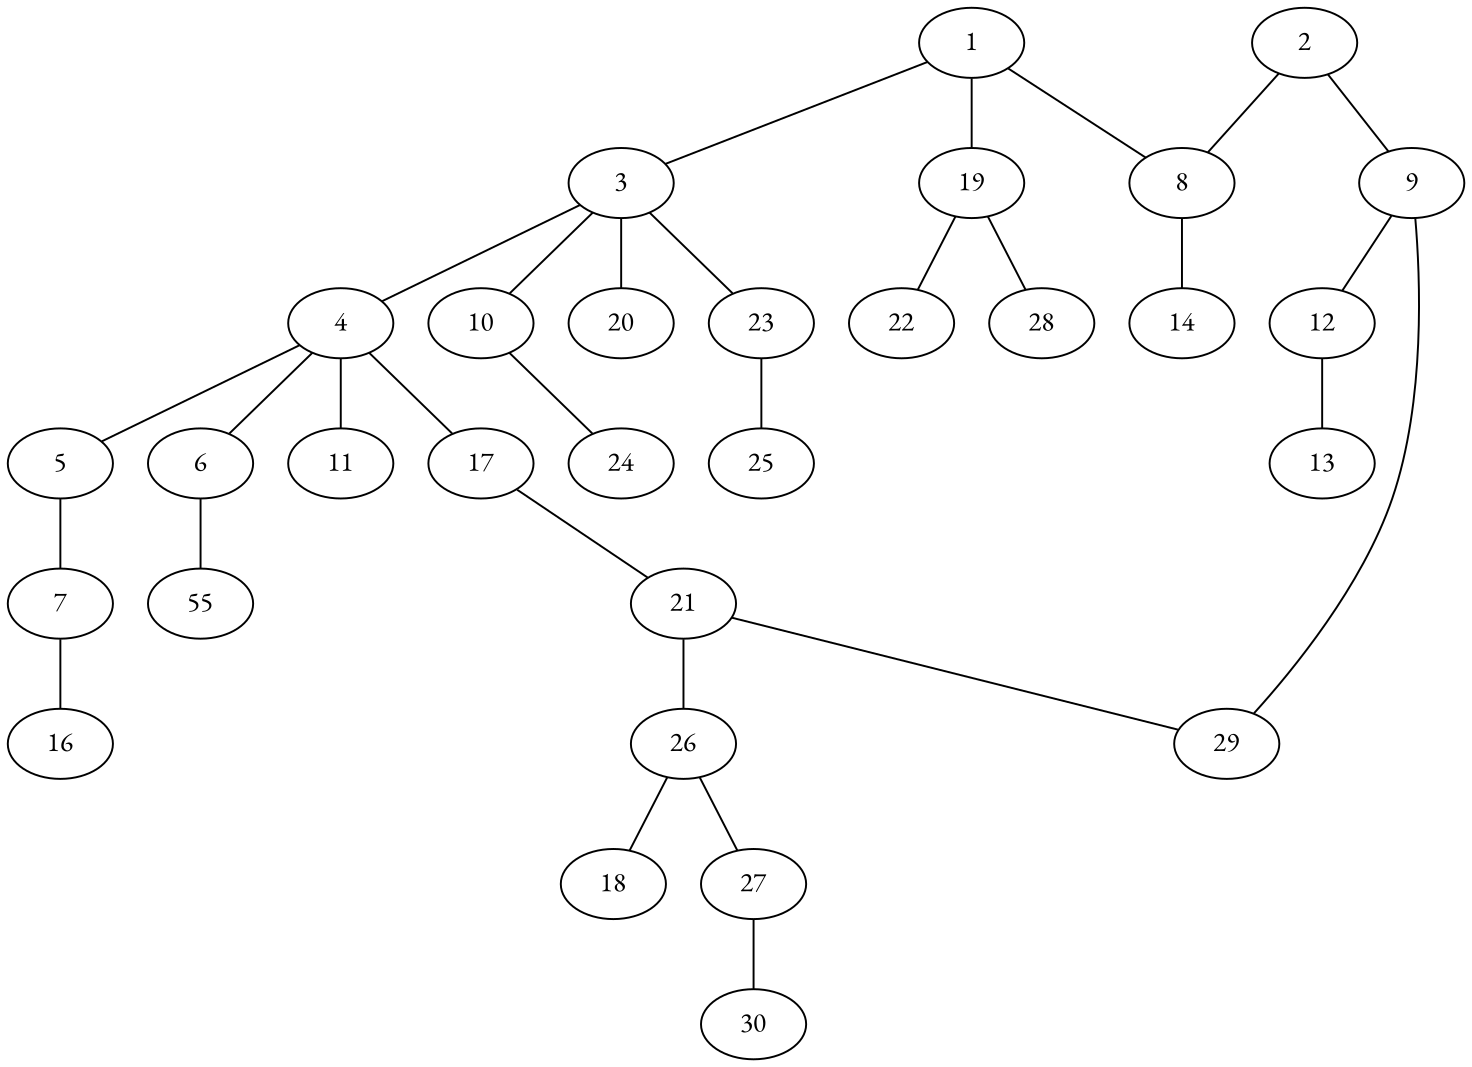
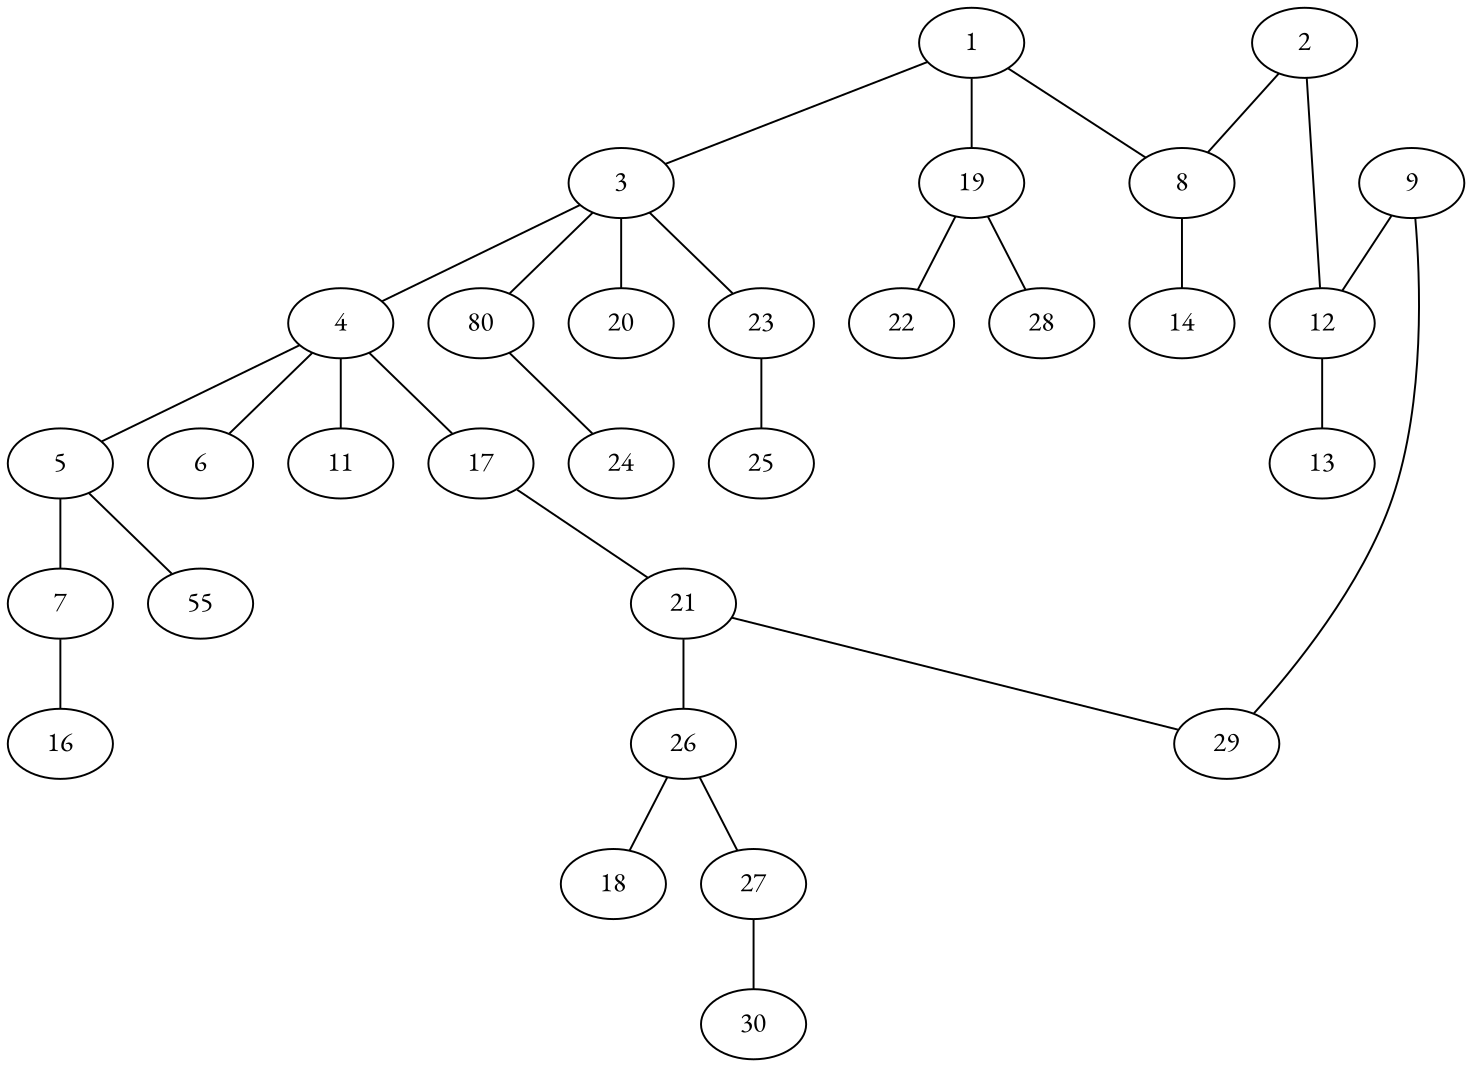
edge "2" -- "9": now "2" -- "12"
node "10": label "10" -> "80"
edge "6" -- "55": now "5" -- "55"
